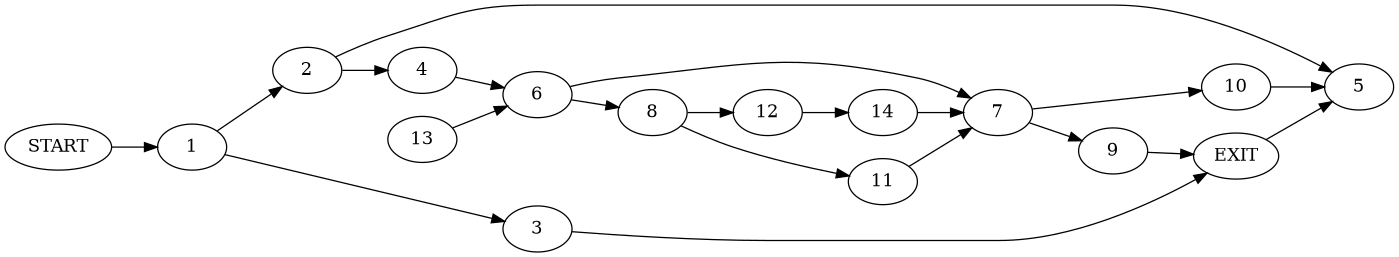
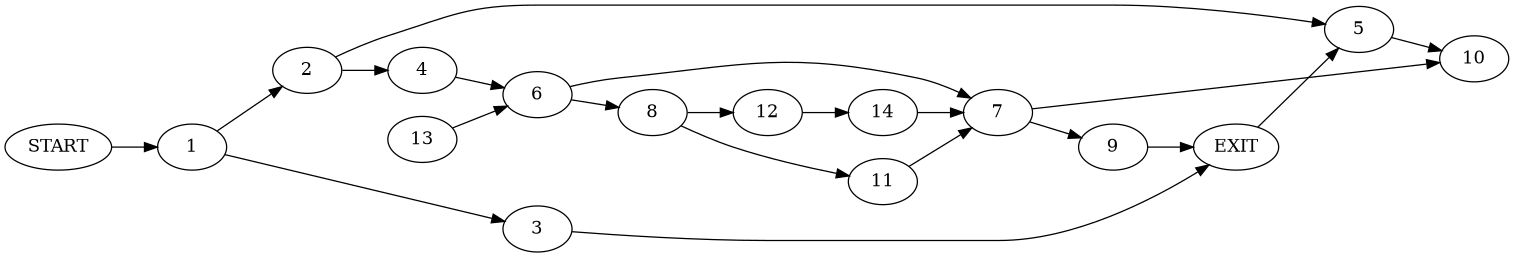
edge "10" -> "5": reversed
